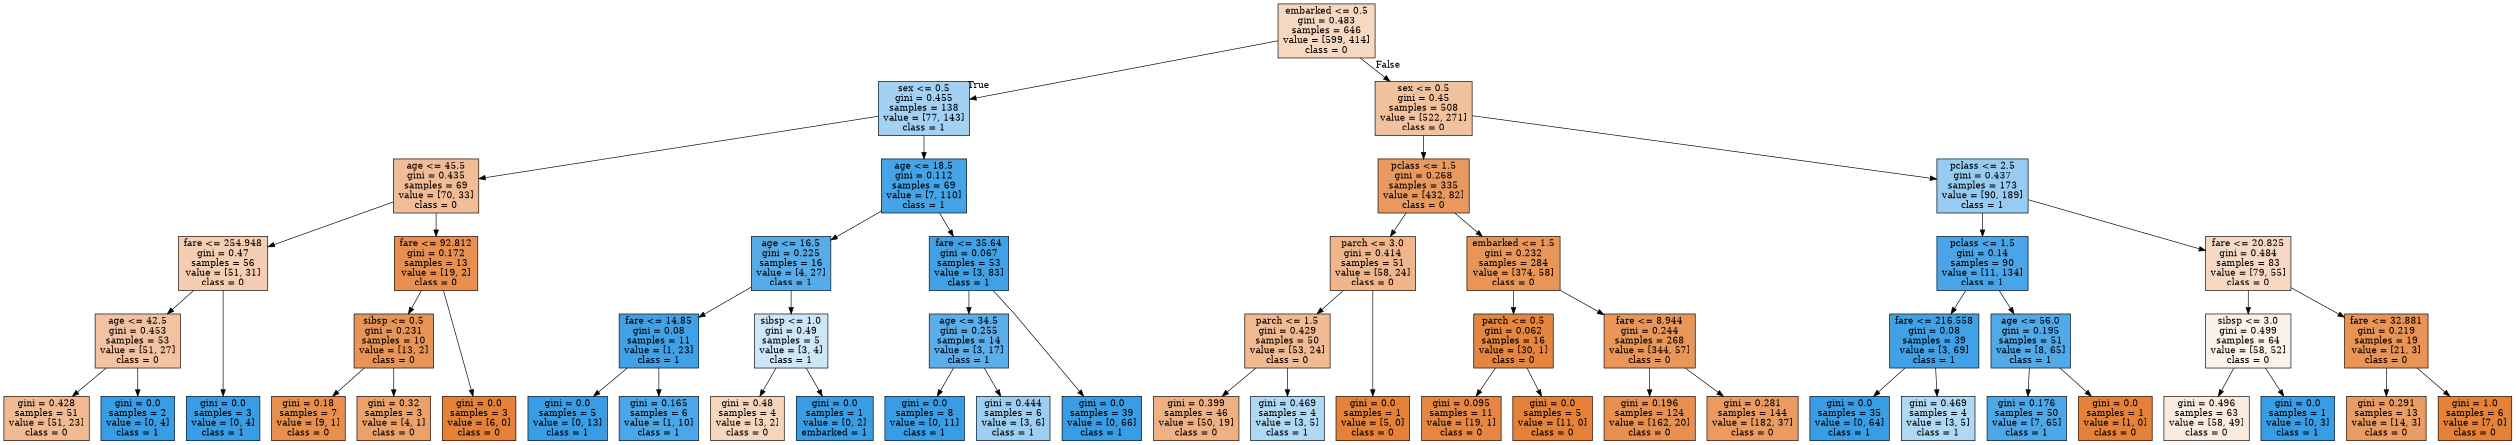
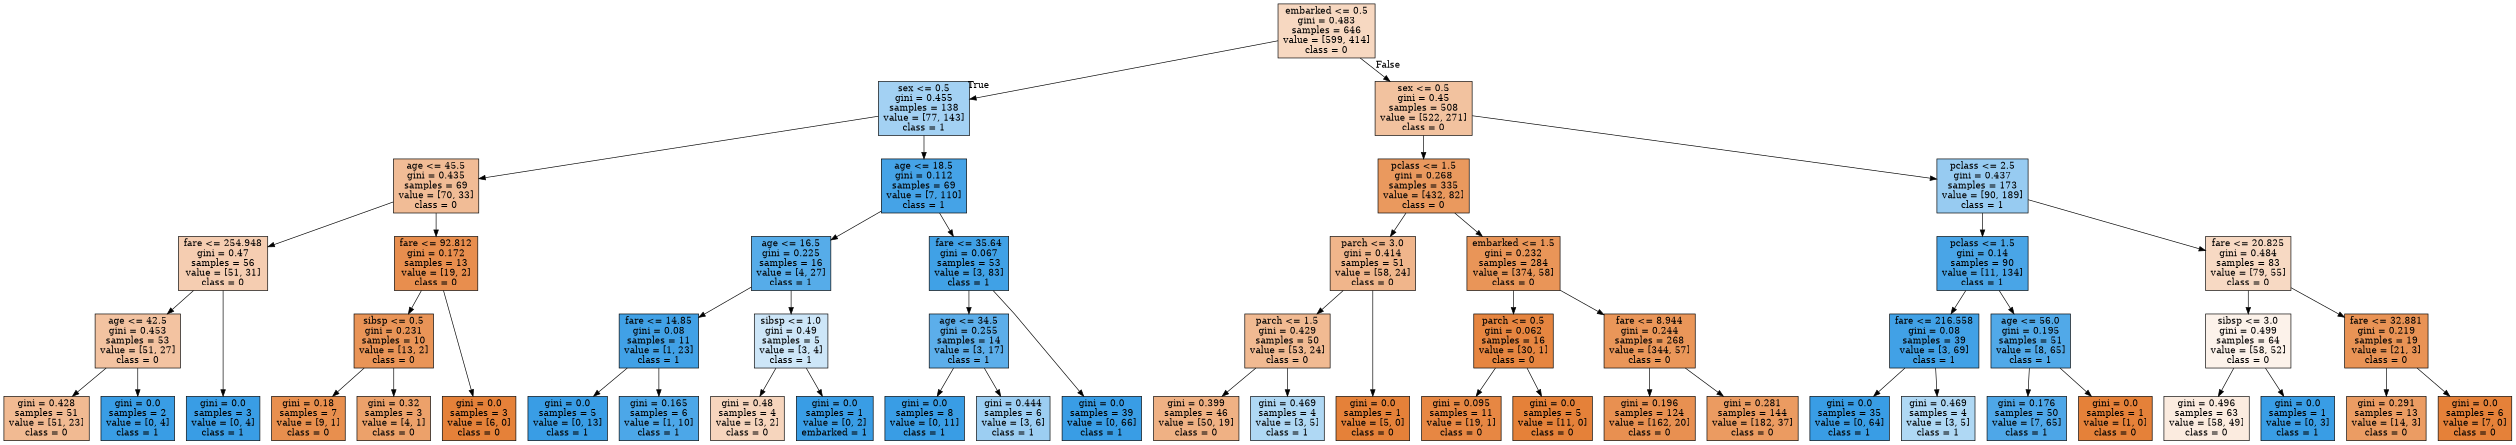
node "gini = 1.0 samples = 6 value = [7, 0] class = 0": label "gini = 1.0 samples = 6 value = [7, 0] class = 0" -> "gini = 0.0 samples = 6 value = [7, 0] class = 0"
